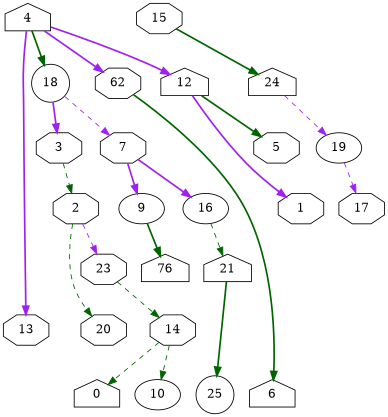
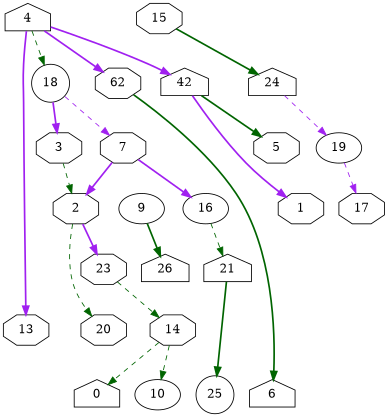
edge "4" -> "18": style bold -> dashed
node "12": label "12" -> "42"
edge "7" -> "9": now "7" -> "2"
edge "2" -> "23": style dashed -> bold
node "76": label "76" -> "26"
